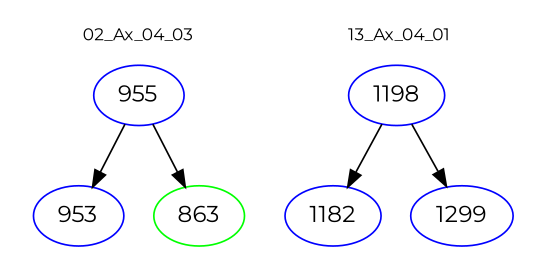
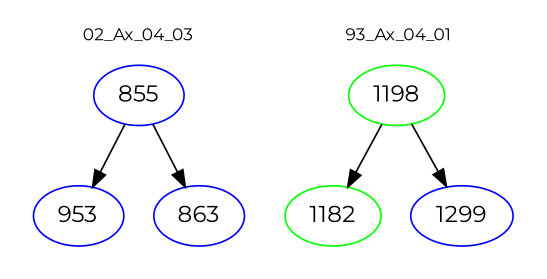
cluster "13_Ax_04_01": label "13_Ax_04_01" -> "93_Ax_04_01"
node "955": label "955" -> "855"
node "1198": color blue -> green
node "863": color green -> blue
node "1182": color blue -> green
